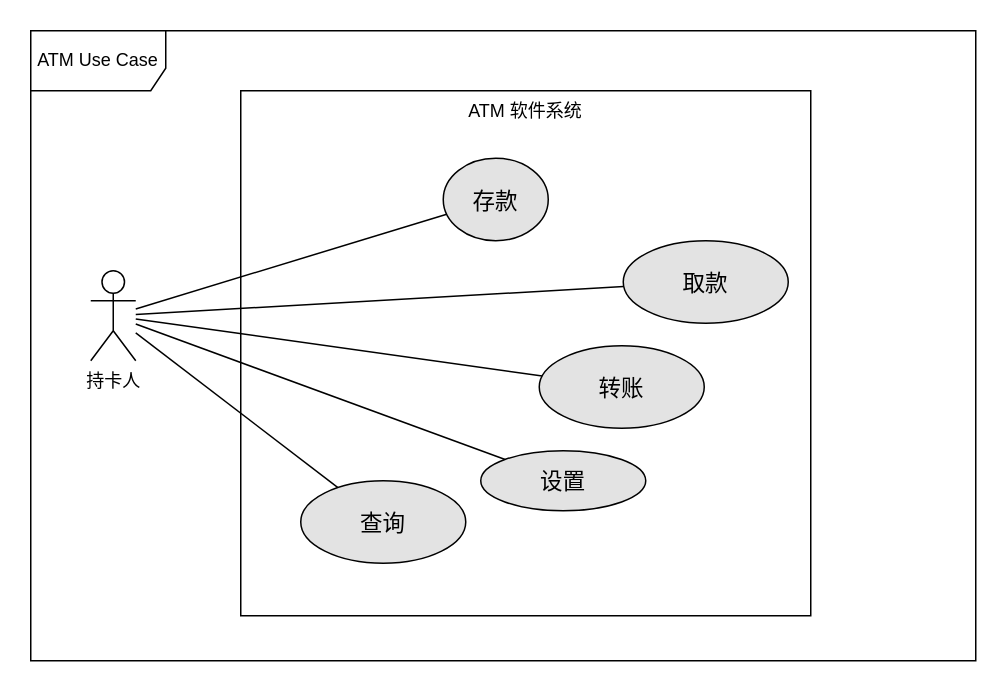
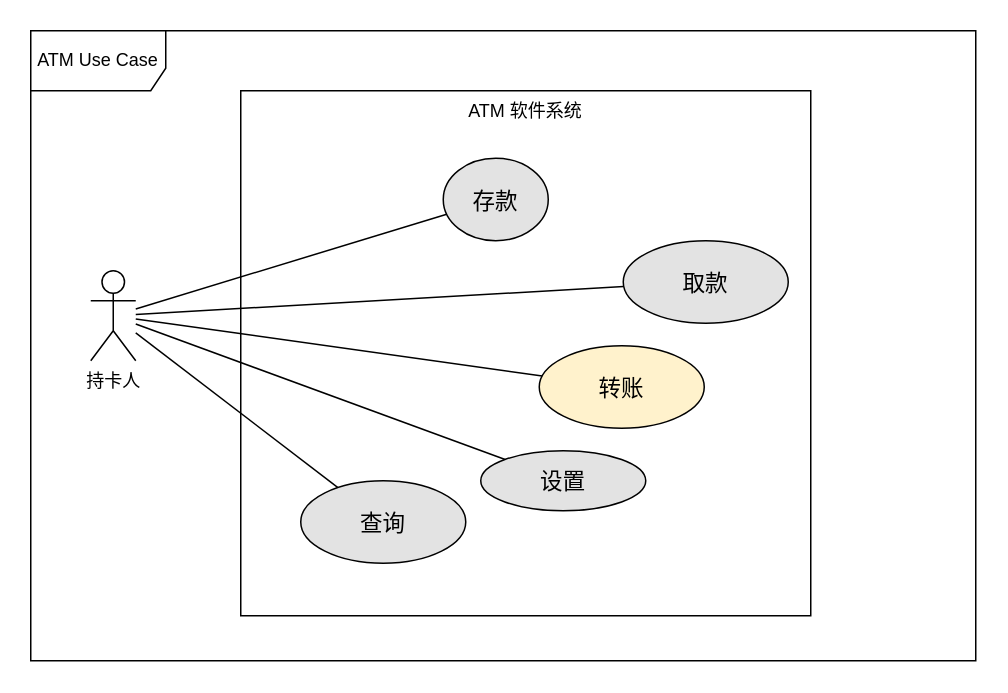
node "转账": fillcolor #e3e3e3 -> #fff2cc
